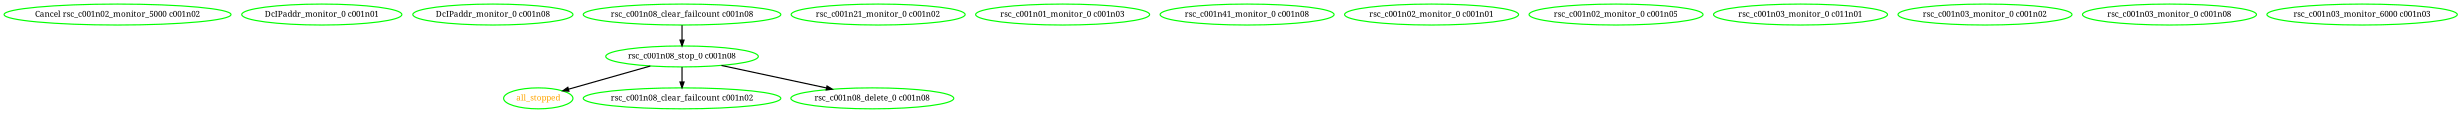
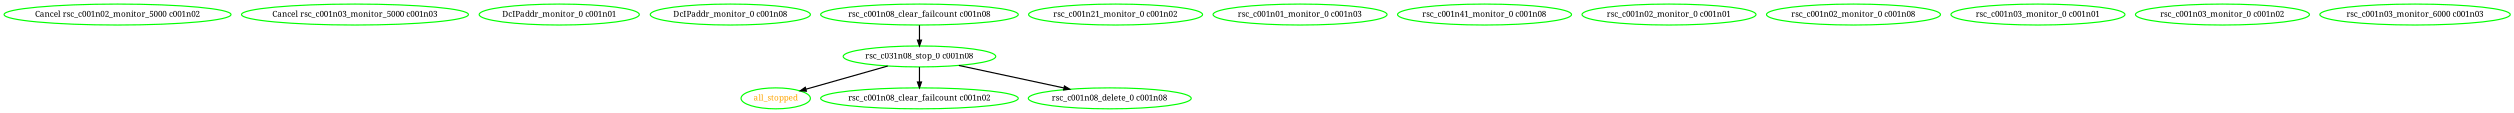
node "Cancel rsc_c001n03_monitor_5000 c001n03": added
node "rsc_c001n02_monitor_0 c001n05": label "rsc_c001n02_monitor_0 c001n05" -> "rsc_c001n02_monitor_0 c001n08"
node "rsc_c001n03_monitor_0 c011n01": label "rsc_c001n03_monitor_0 c011n01" -> "rsc_c001n03_monitor_0 c001n01"
node "rsc_c001n03_monitor_0 c001n08": removed
node "rsc_c001n08_stop_0 c001n08": label "rsc_c001n08_stop_0 c001n08" -> "rsc_c031n08_stop_0 c001n08"
